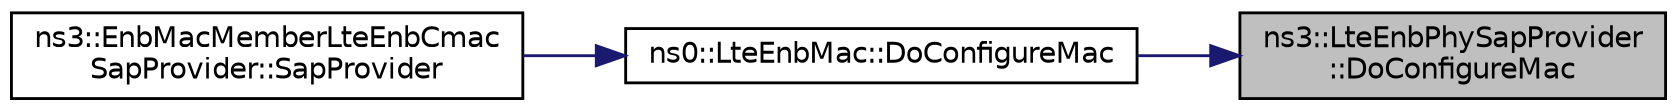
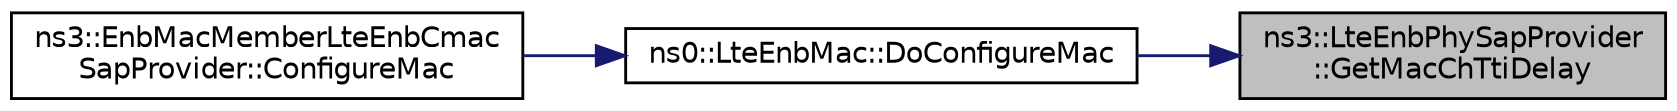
node "ns3::EnbMacMemberLteEnbCmac SapProvider::SapProvider": label "ns3::EnbMacMemberLteEnbCmac SapProvider::SapProvider" -> "ns3::EnbMacMemberLteEnbCmac SapProvider::ConfigureMac"
node "ns3::LteEnbPhySapProvider ::DoConfigureMac": label "ns3::LteEnbPhySapProvider ::DoConfigureMac" -> "ns3::LteEnbPhySapProvider ::GetMacChTtiDelay"
